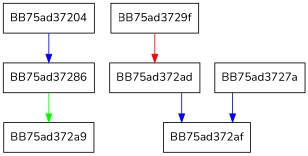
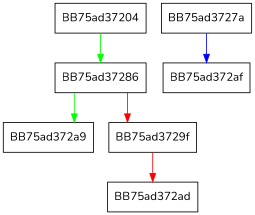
edge "BB75ad37204" -> "BB75ad37286": color blue -> green
edge "BB75ad37286" -> "BB75ad3729f": added
edge "BB75ad372ad" -> "BB75ad372af": removed
